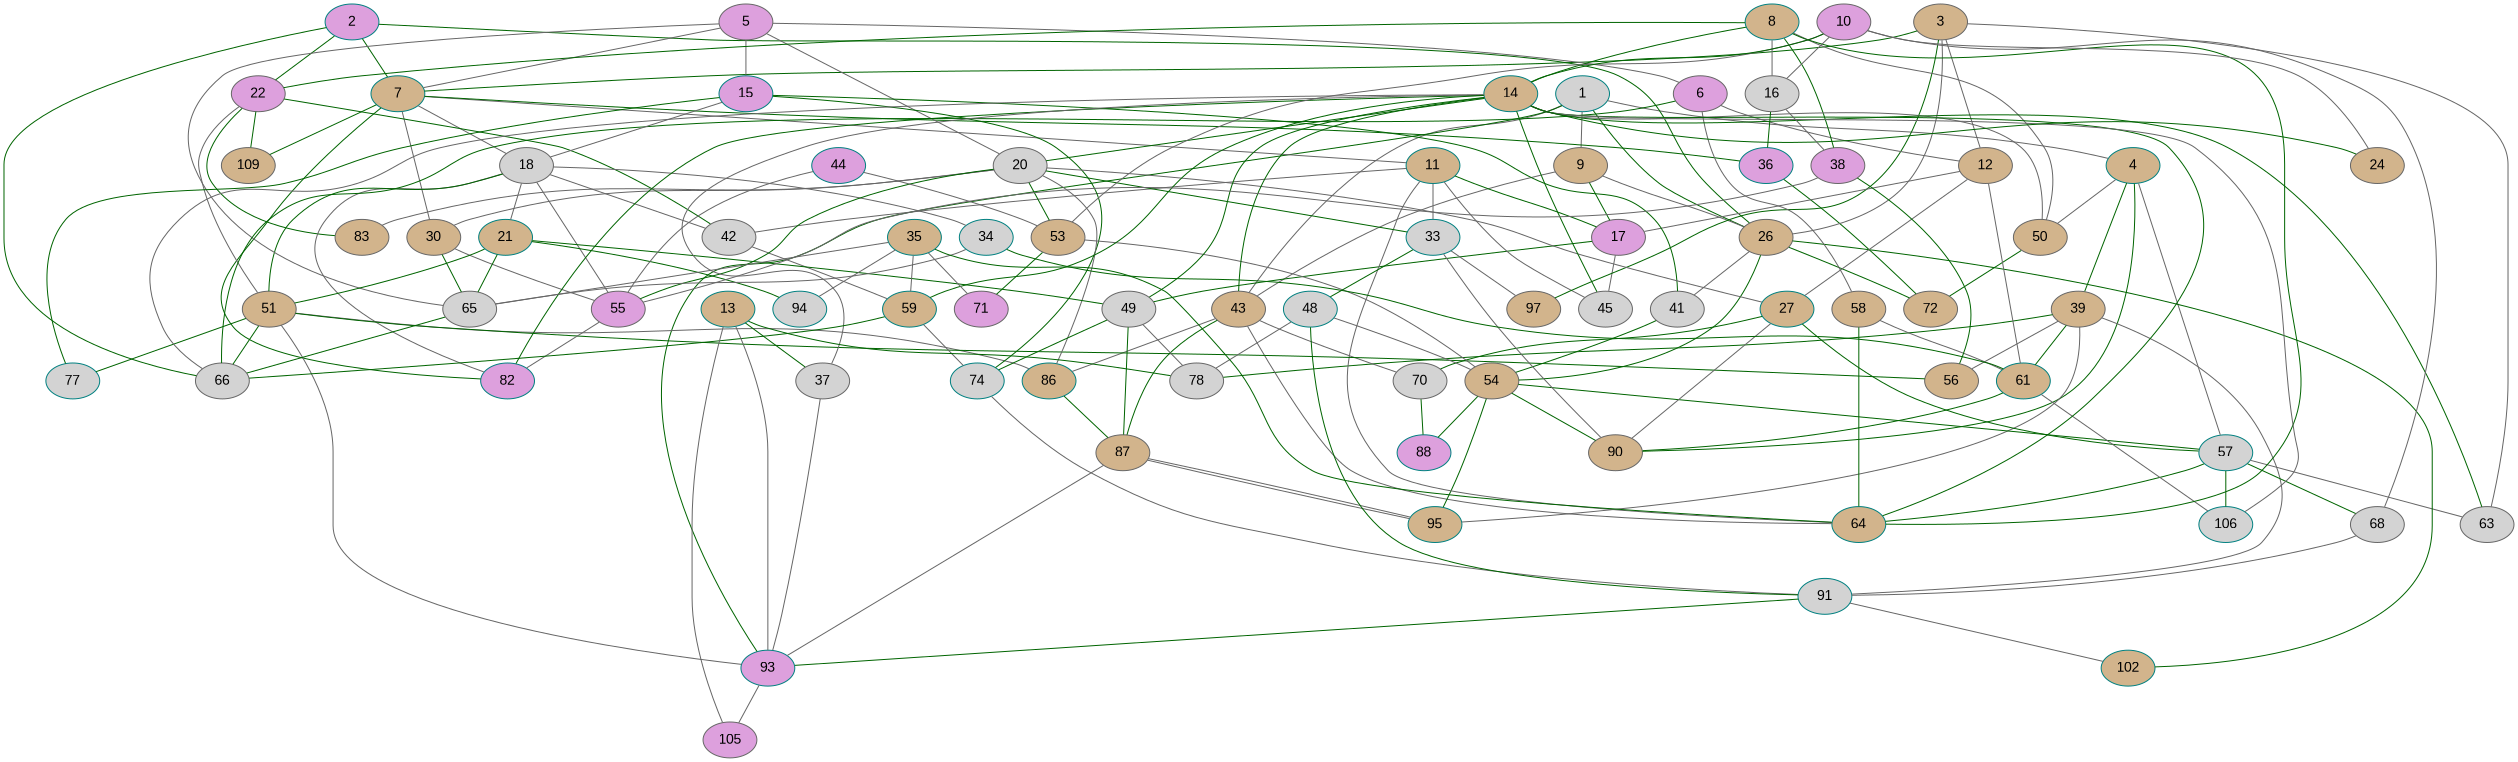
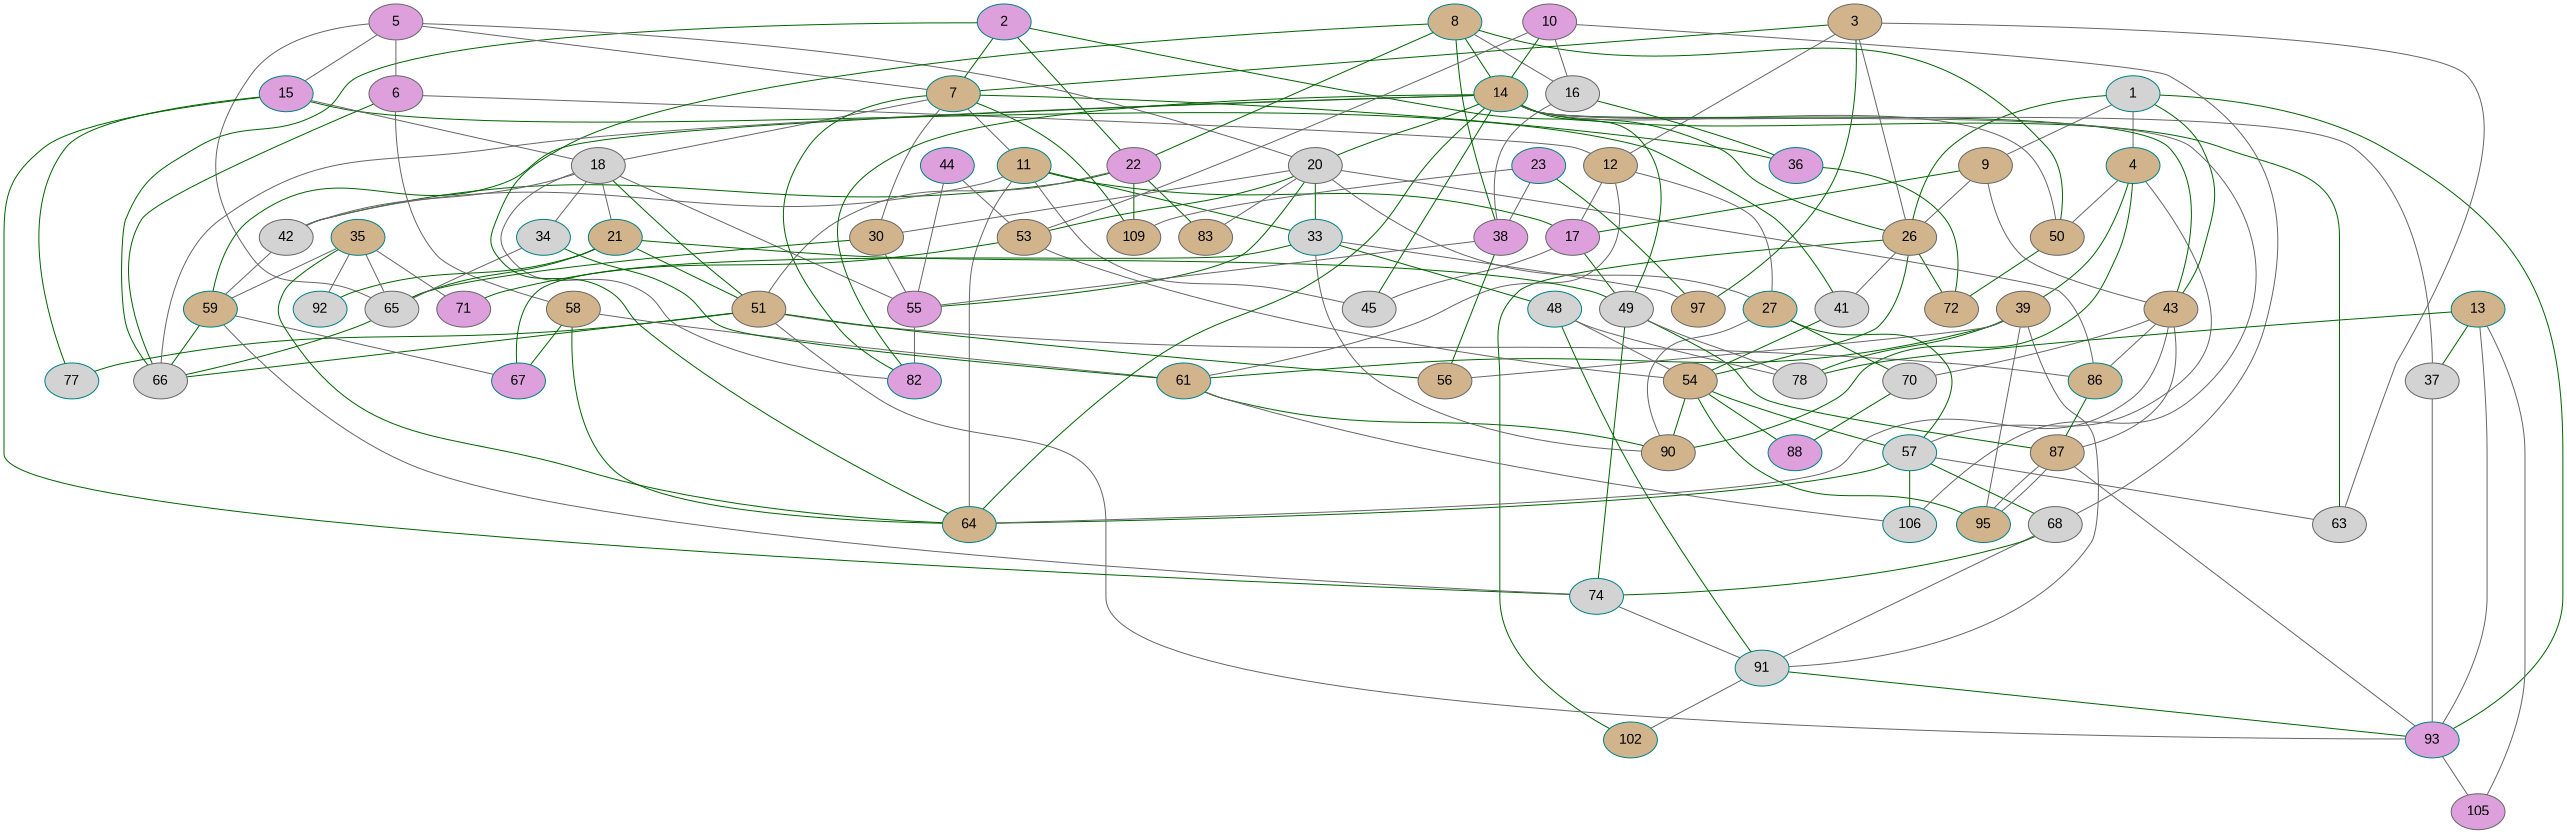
edge "8" -- "50": color gray40 -> darkgreen
edge "1" -- "43": color gray40 -> darkgreen
node "23": added
node "24": removed
edge "11" -- "33": color gray40 -> darkgreen
node "94": label "94" -> "92"
edge "43" -- "87": color darkgreen -> gray40
node "67": added
edge "68" -- "74": added
